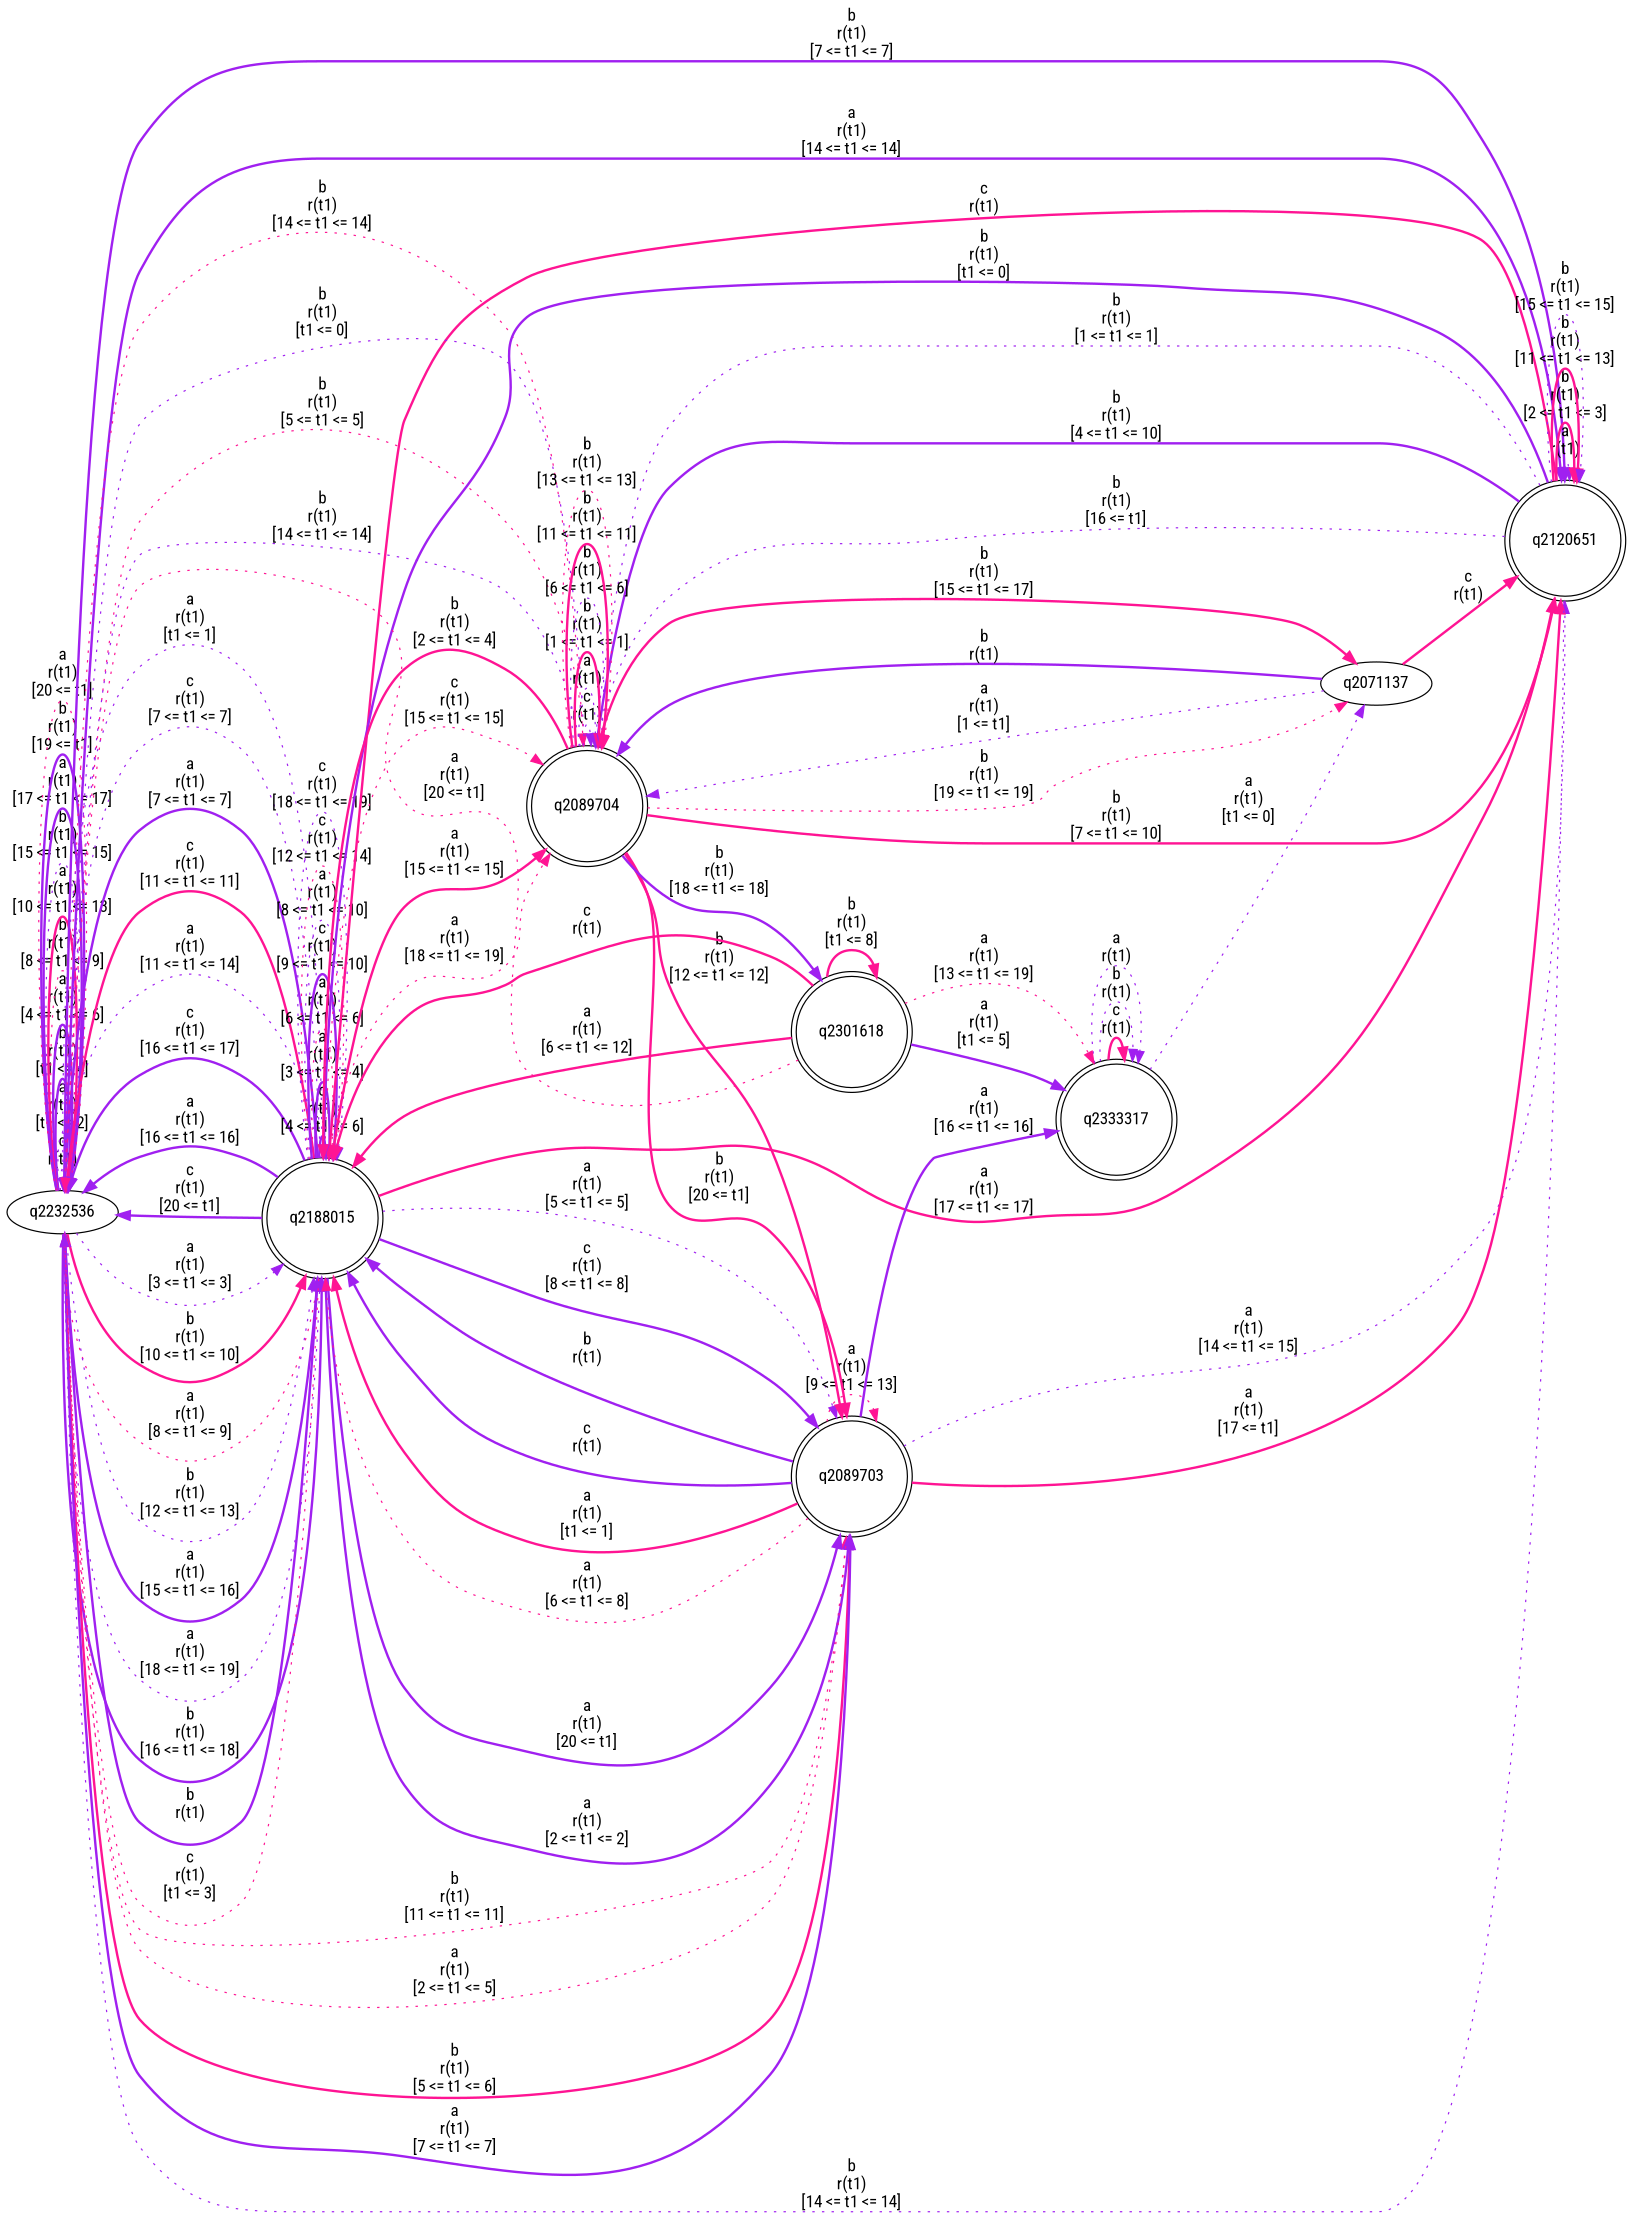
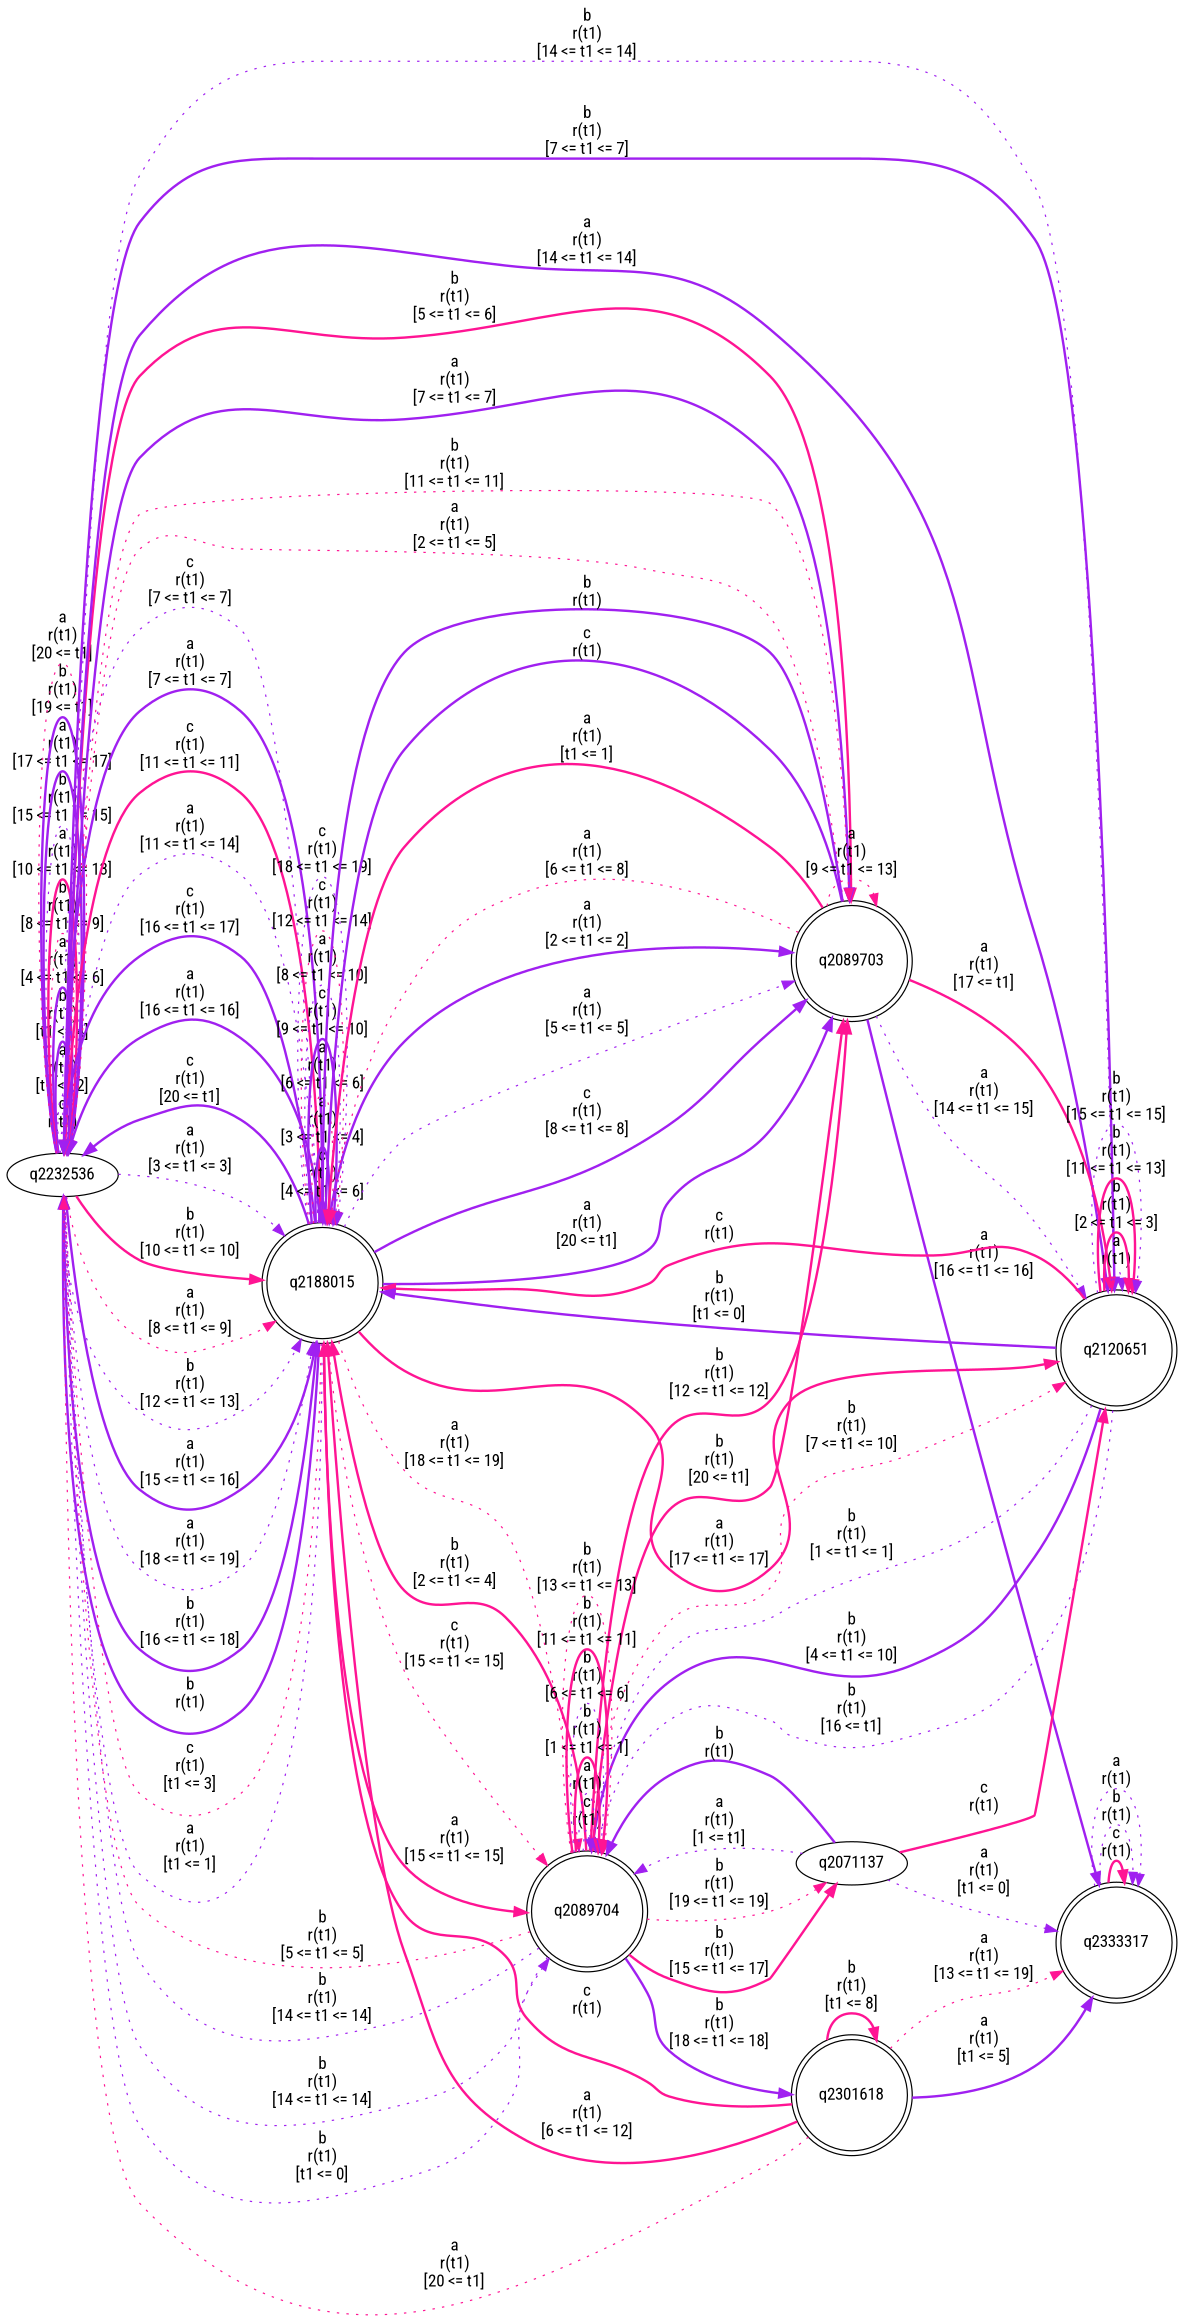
edge "q2232536" -> "q2089704": color deeppink -> purple
edge "q2089704" -> "q2120651": style bold -> dotted
edge "q2333317" -> "q2071137": reversed
